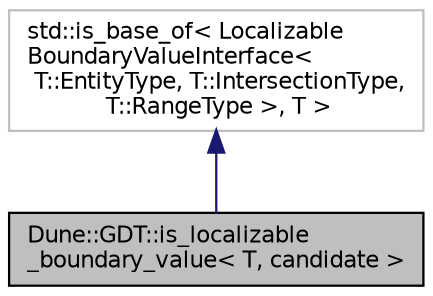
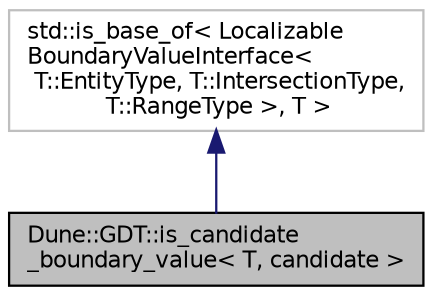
node "Dune::GDT::is_localizable _boundary_value< T, candidate >": label "Dune::GDT::is_localizable _boundary_value< T, candidate >" -> "Dune::GDT::is_candidate _boundary_value< T, candidate >"
